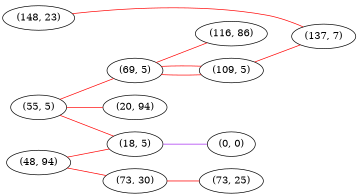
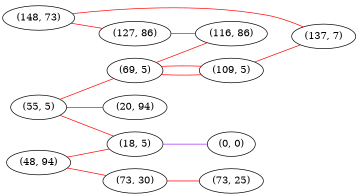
node "(148, 23)": label "(148, 23)" -> "(148, 73)"
node "(127, 86)": added
